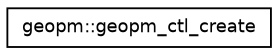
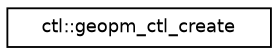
node "geopm::geopm_ctl_create": label "geopm::geopm_ctl_create" -> "ctl::geopm_ctl_create"
